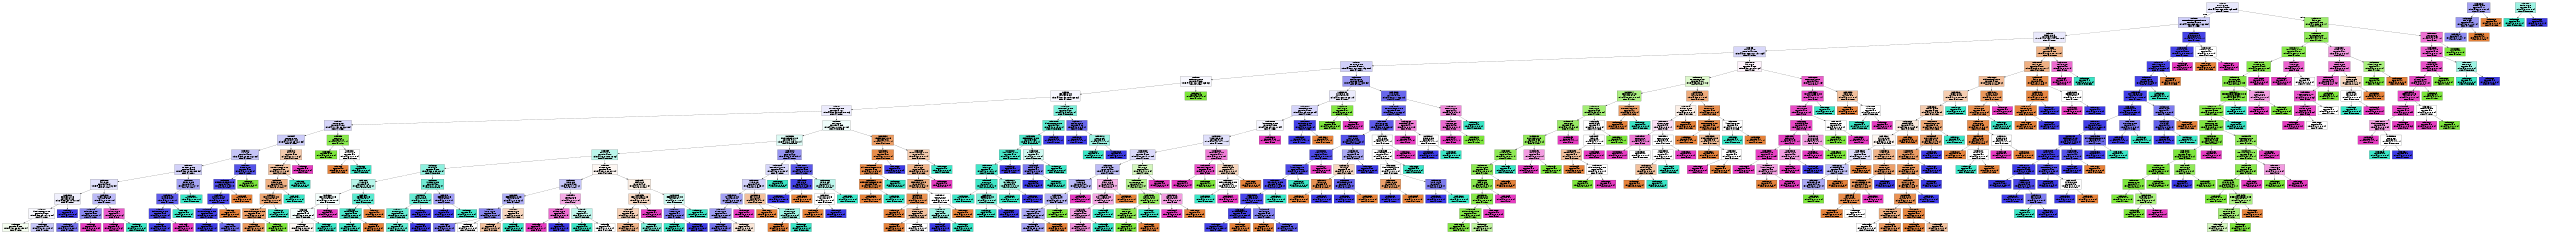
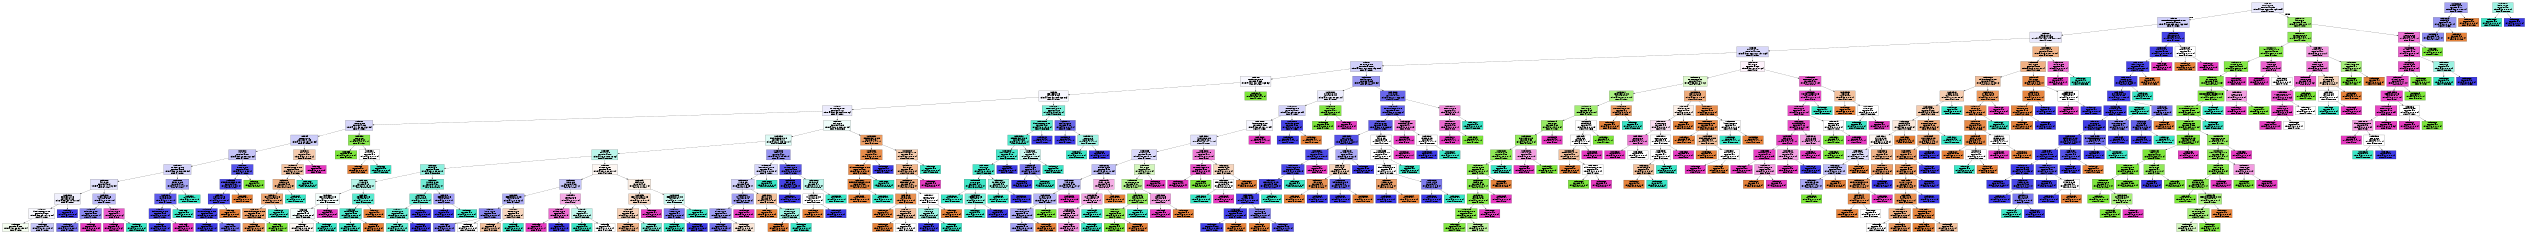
node "node #477": text "samples = 336" -> "samples = 334"
node "node #549": text "class = indian" -> "class = shallot"
edge "node #458" -> "node #460": reversed
node "node #231": text "starch = korean" -> "class = korean"
node "node #488": text "shiitake = 180" -> "samples = 180"
node "node #125": removed
node "node #120": text "samples = 2" -> "green = 2"
